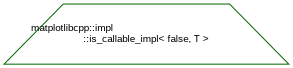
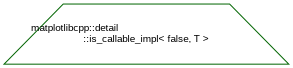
node "matplotlibcpp::impl ::is_callable_impl< false, T >": label "matplotlibcpp::impl ::is_callable_impl< false, T >" -> "matplotlibcpp::detail ::is_callable_impl< false, T >"
